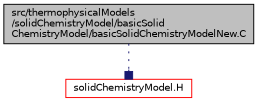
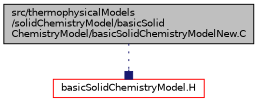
node "solidChemistryModel.H": label "solidChemistryModel.H" -> "basicSolidChemistryModel.H"
